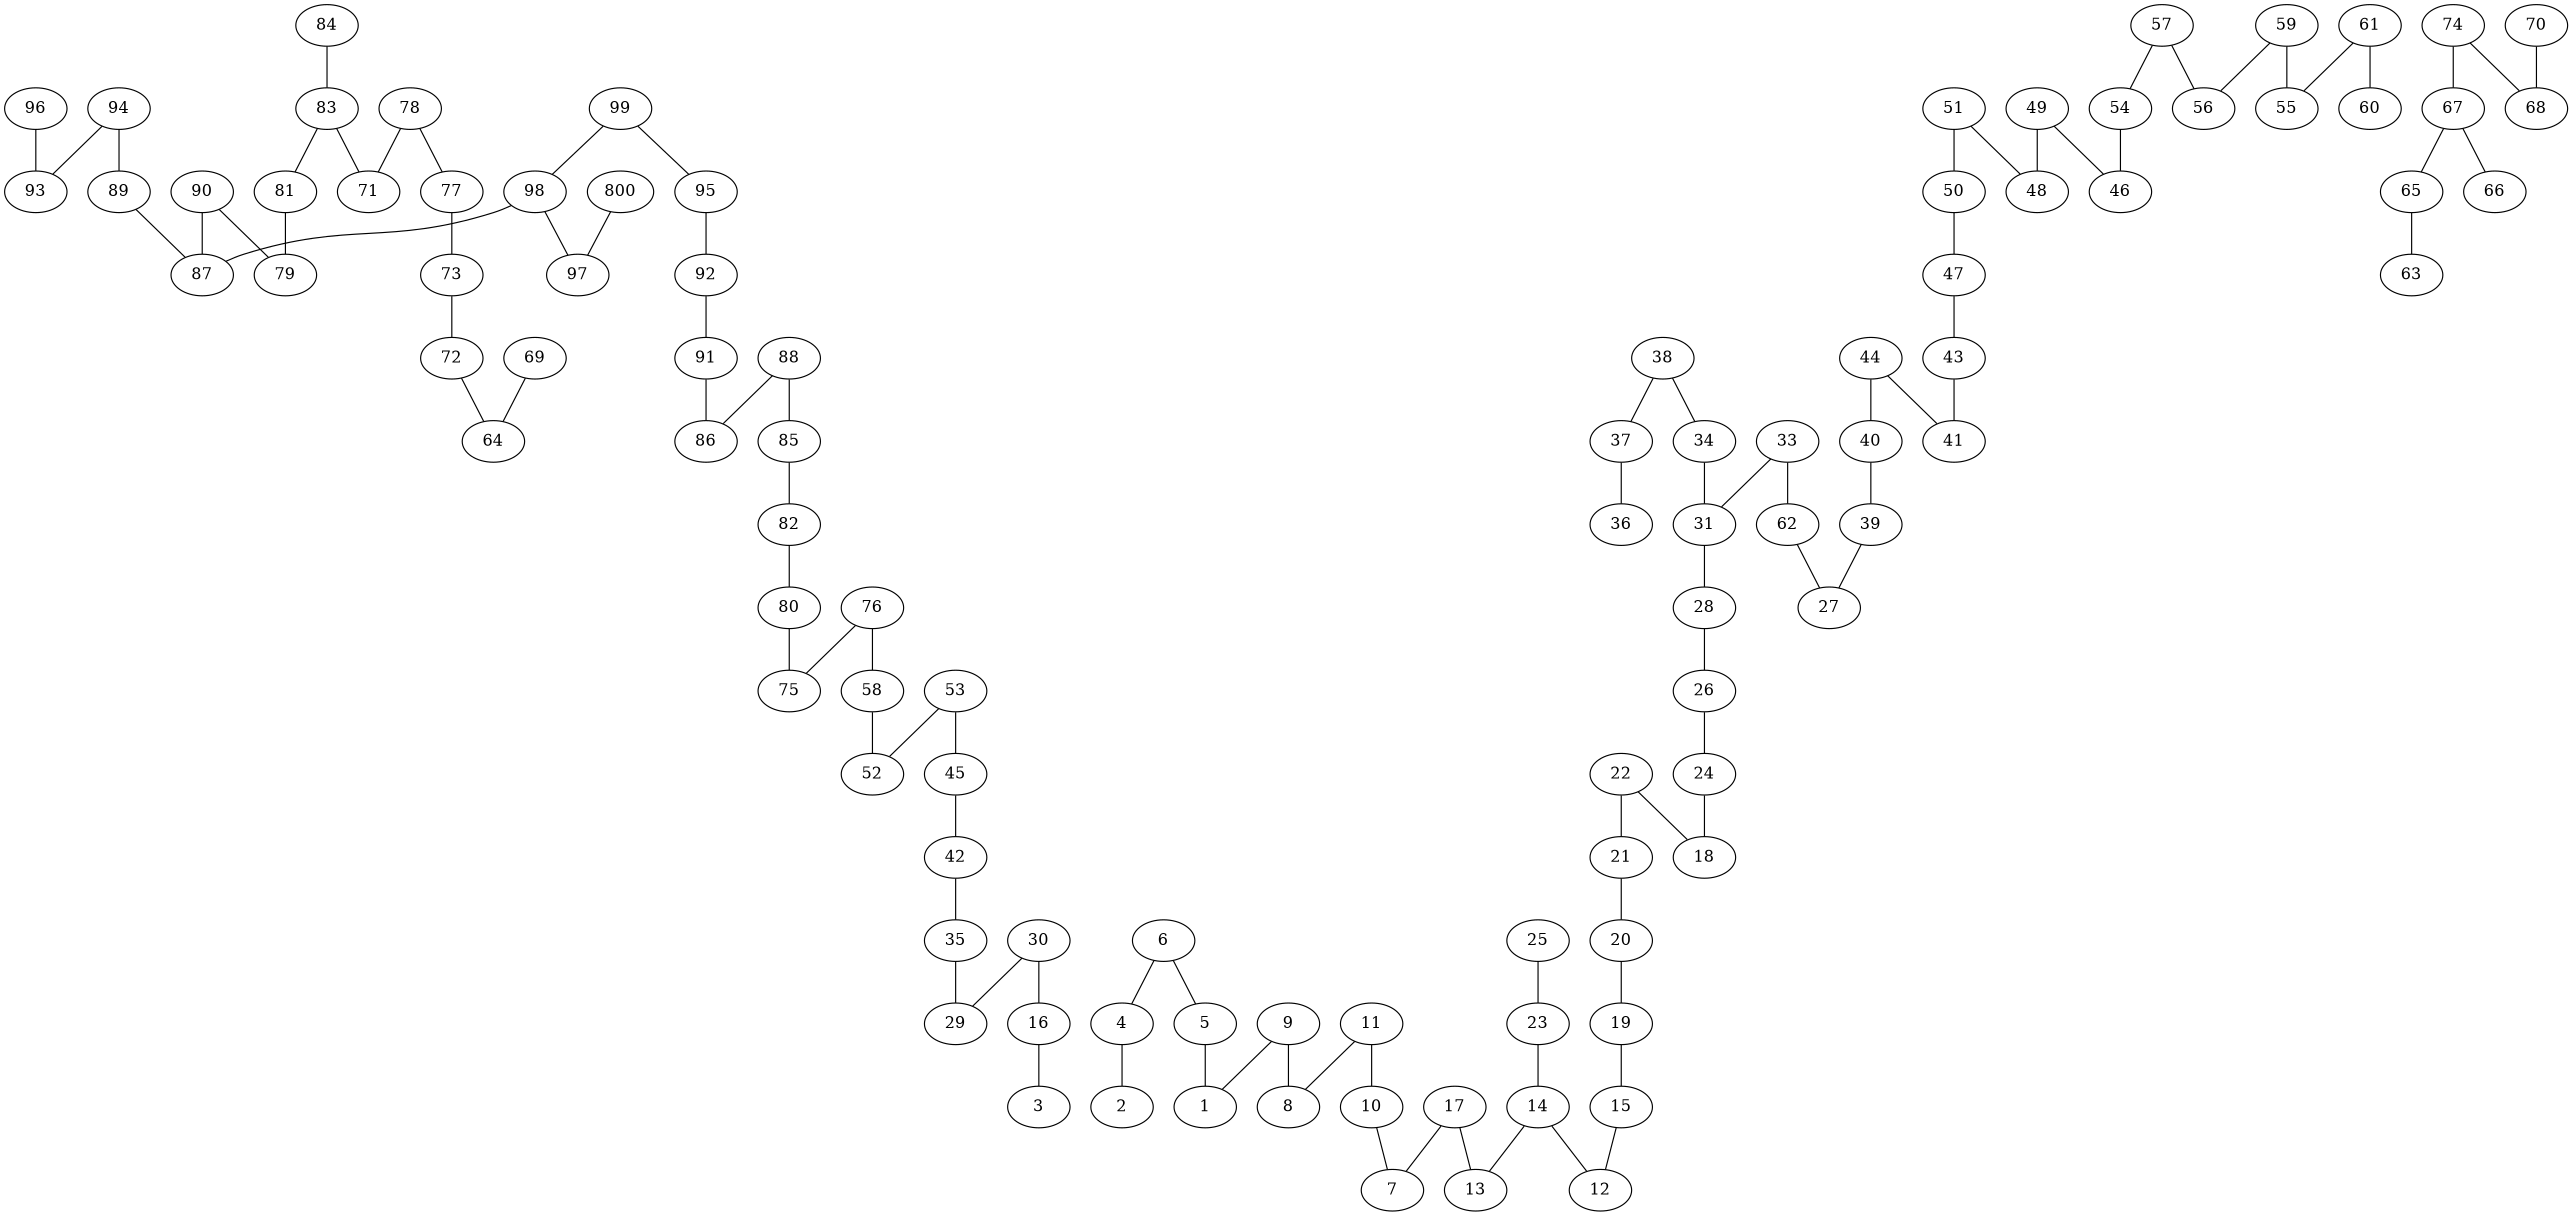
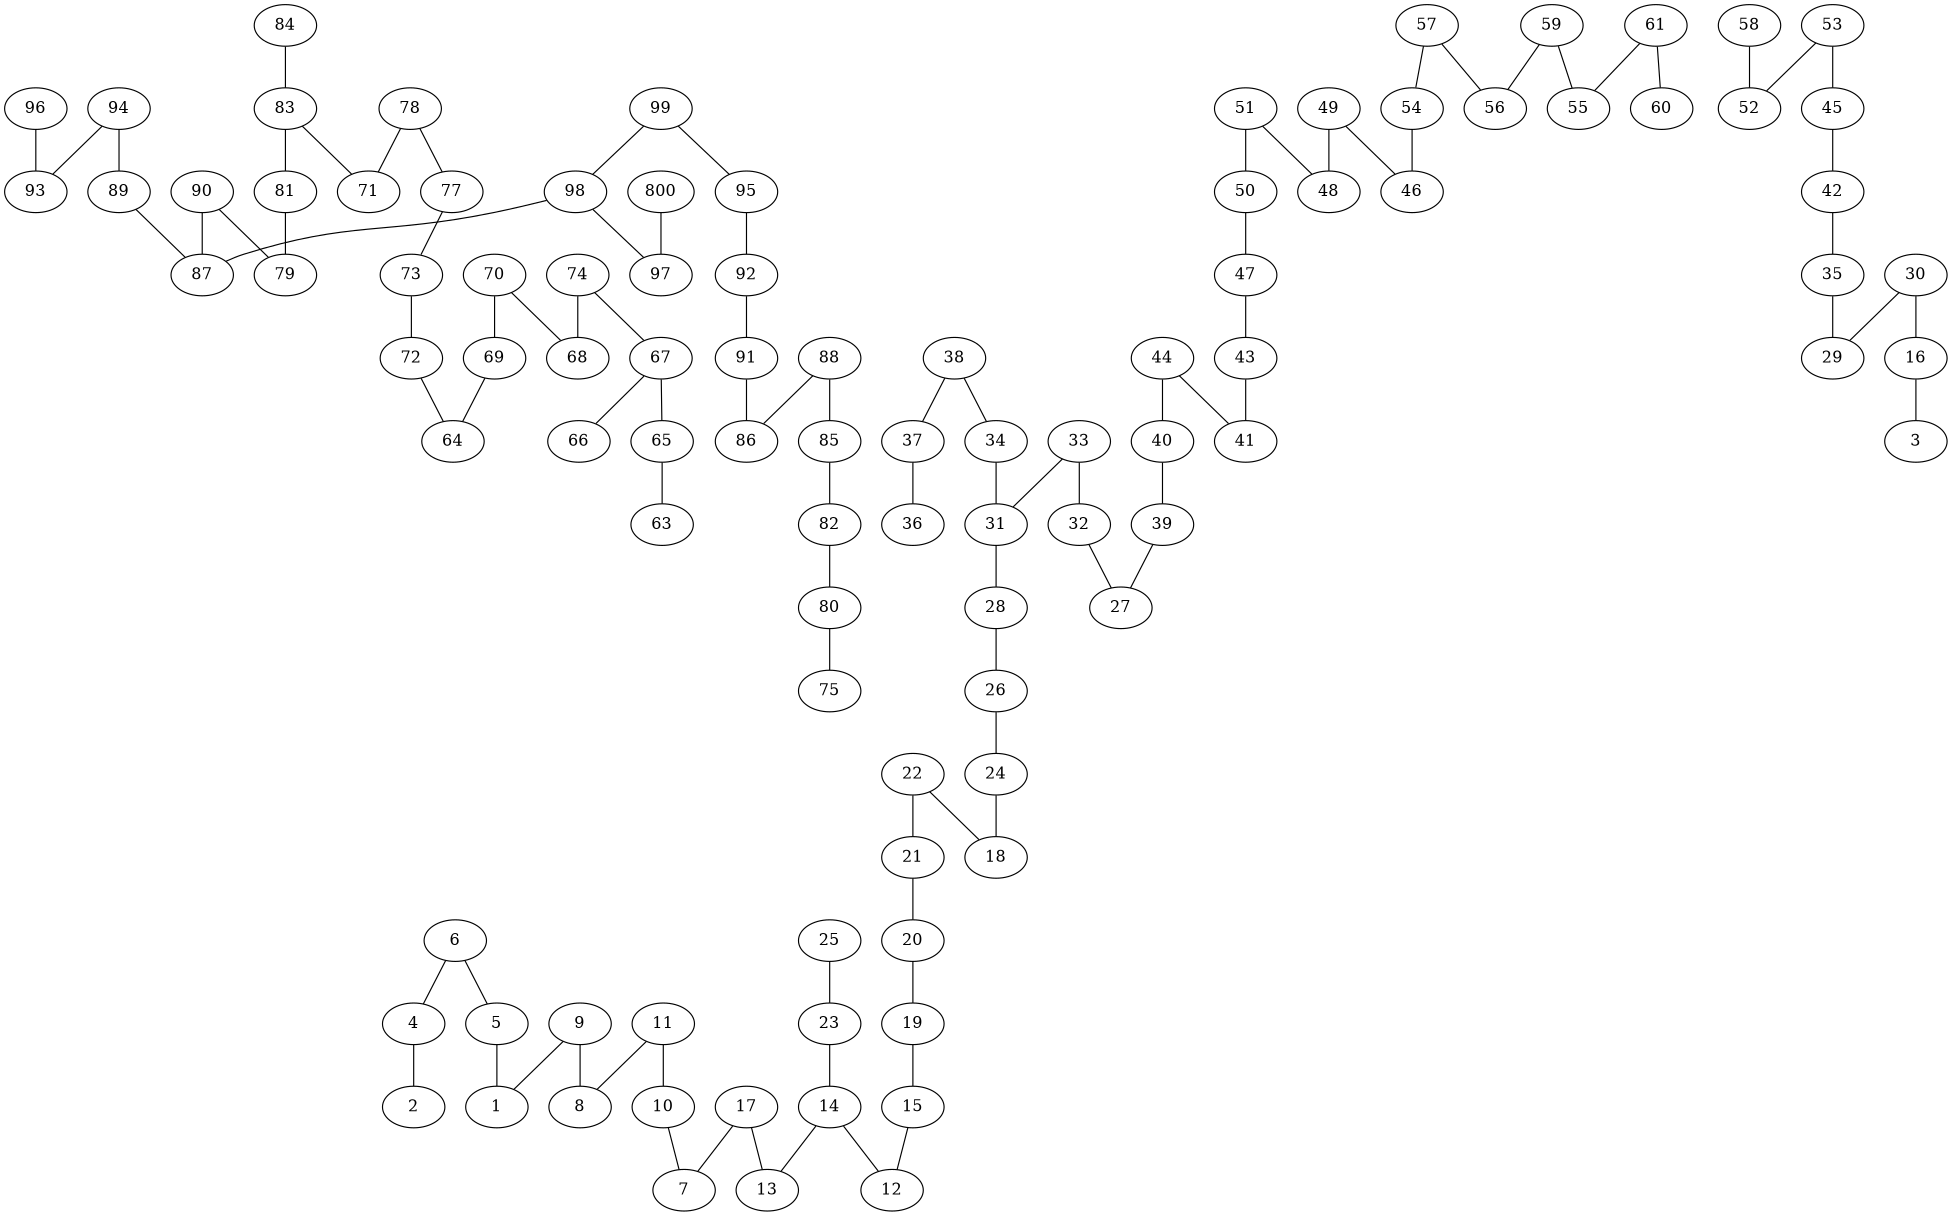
edge "70" -- "69": added
node "62": label "62" -> "32"
node "76": removed
